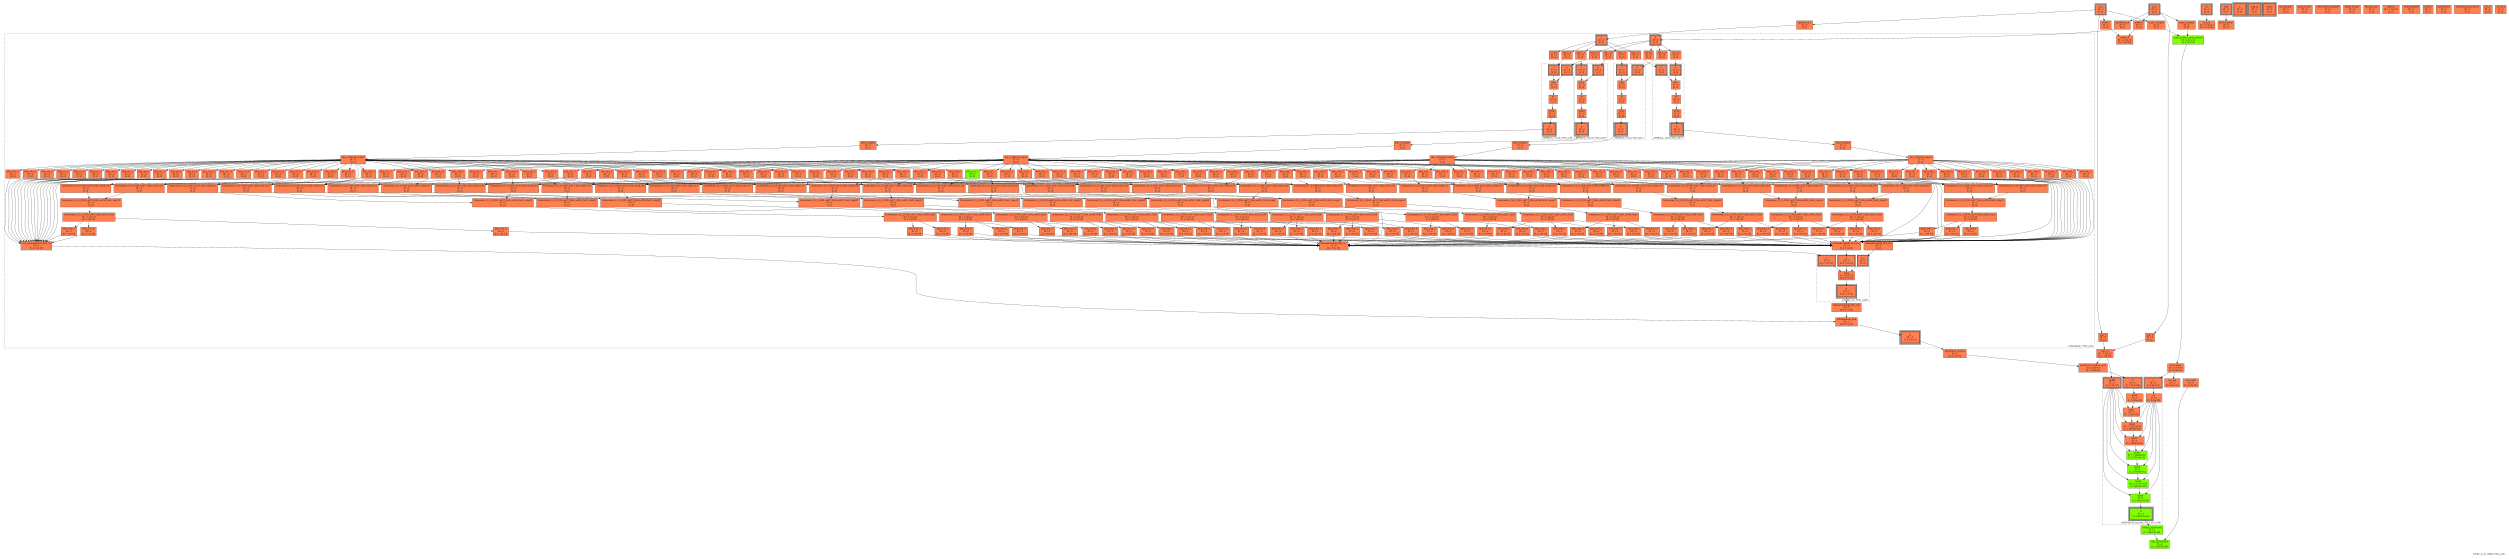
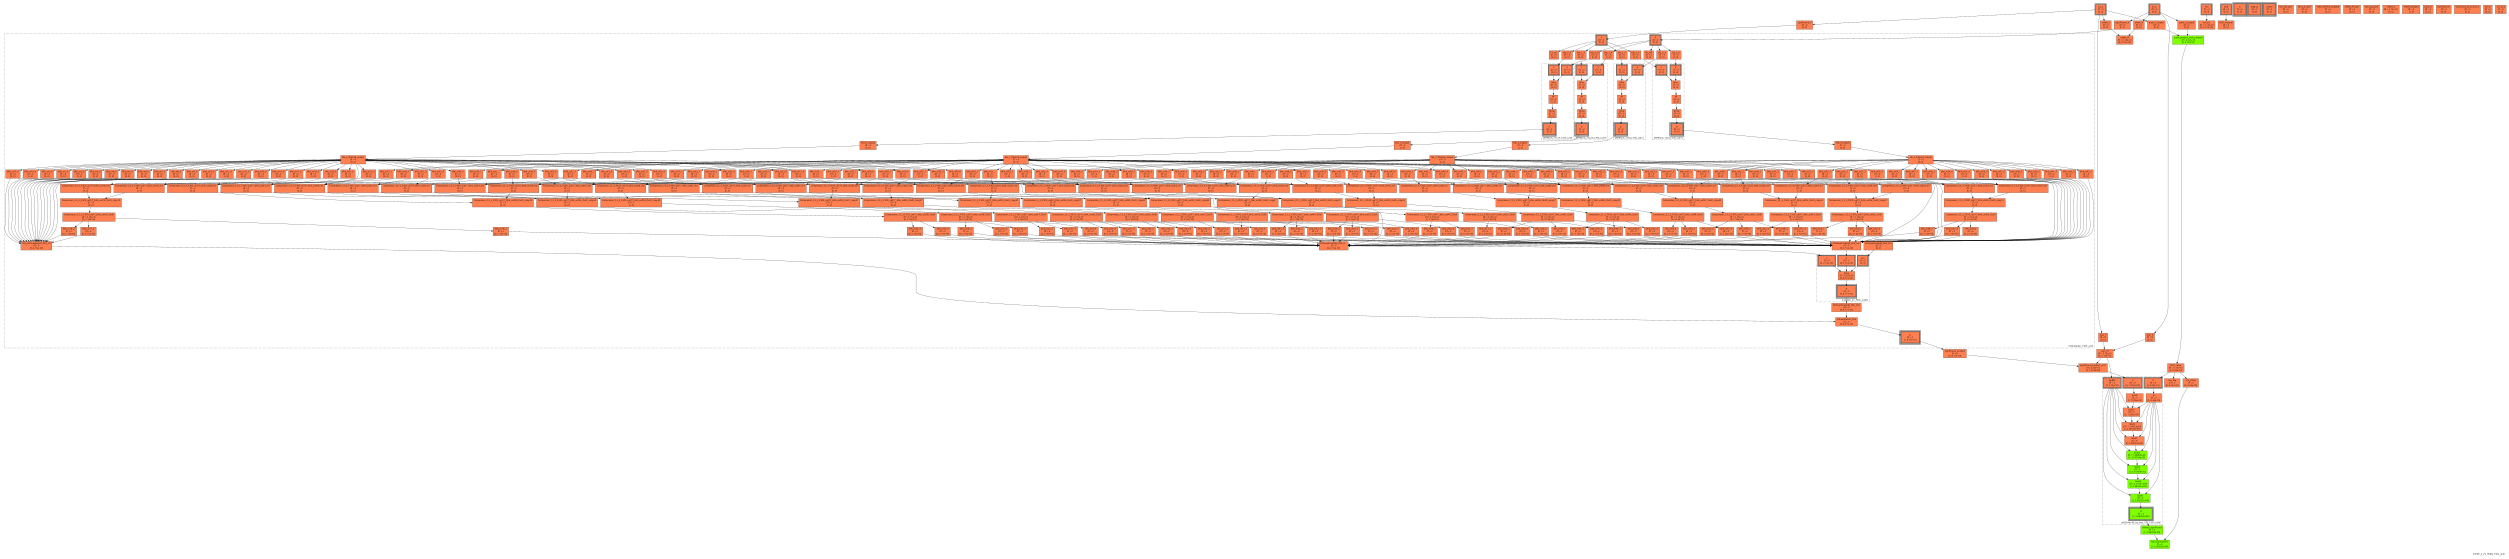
node "bh6_w23_1 dT = 0 (0, 0)": fillcolor chartreuse -> coral
edge "bh6_w37_2 dT = 0 (0, 0)" -> "bitheapFinalAdd_bh6_In0 dT = 0 (0, 2.15e-10)": removed
node "bh6_w50_3 dT = 0 (0, 2.15e-10)": removed
edge "shift_value dT = 4.72e-10 (0, 9.44e-10)" -> "too_small dT = 0 (0, 9.44e-10)": added
